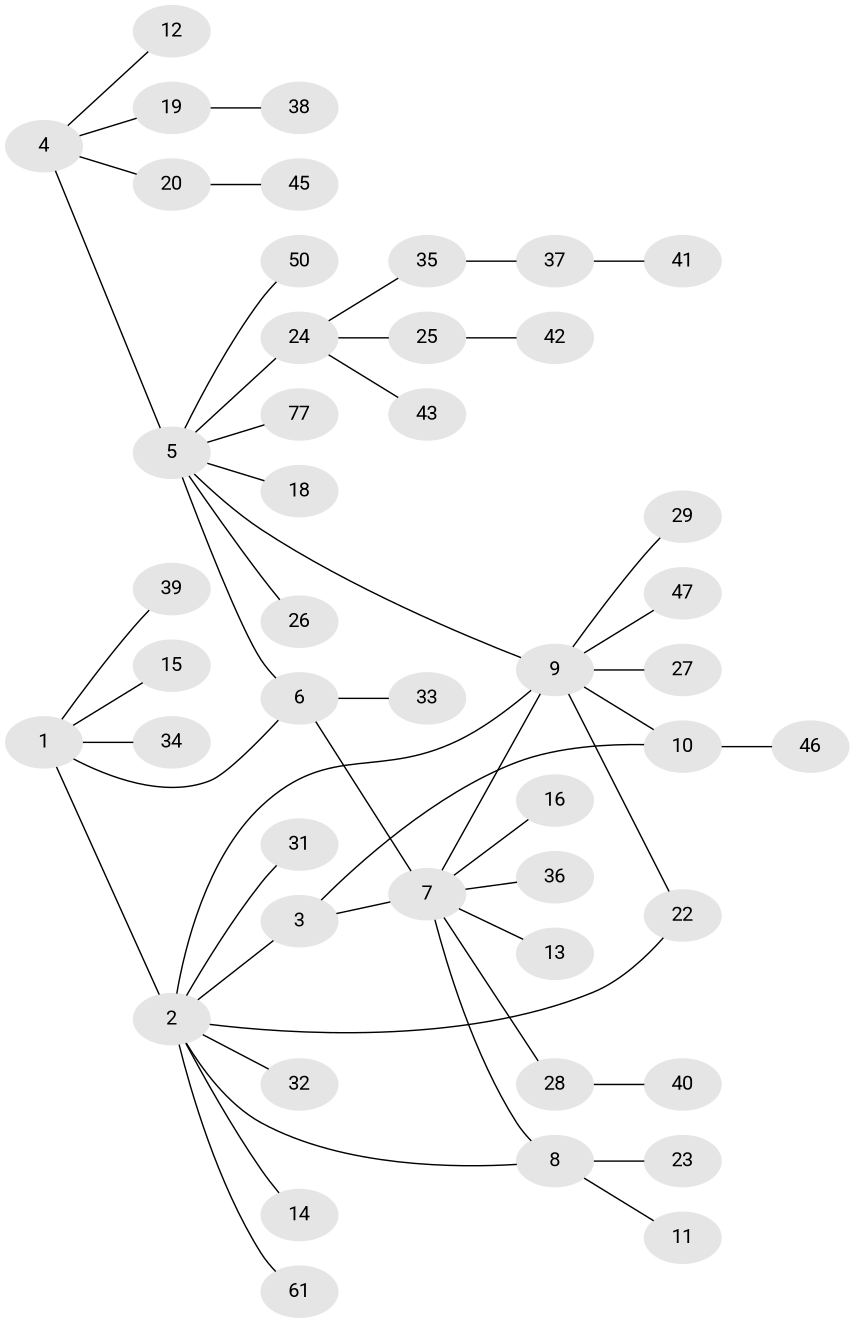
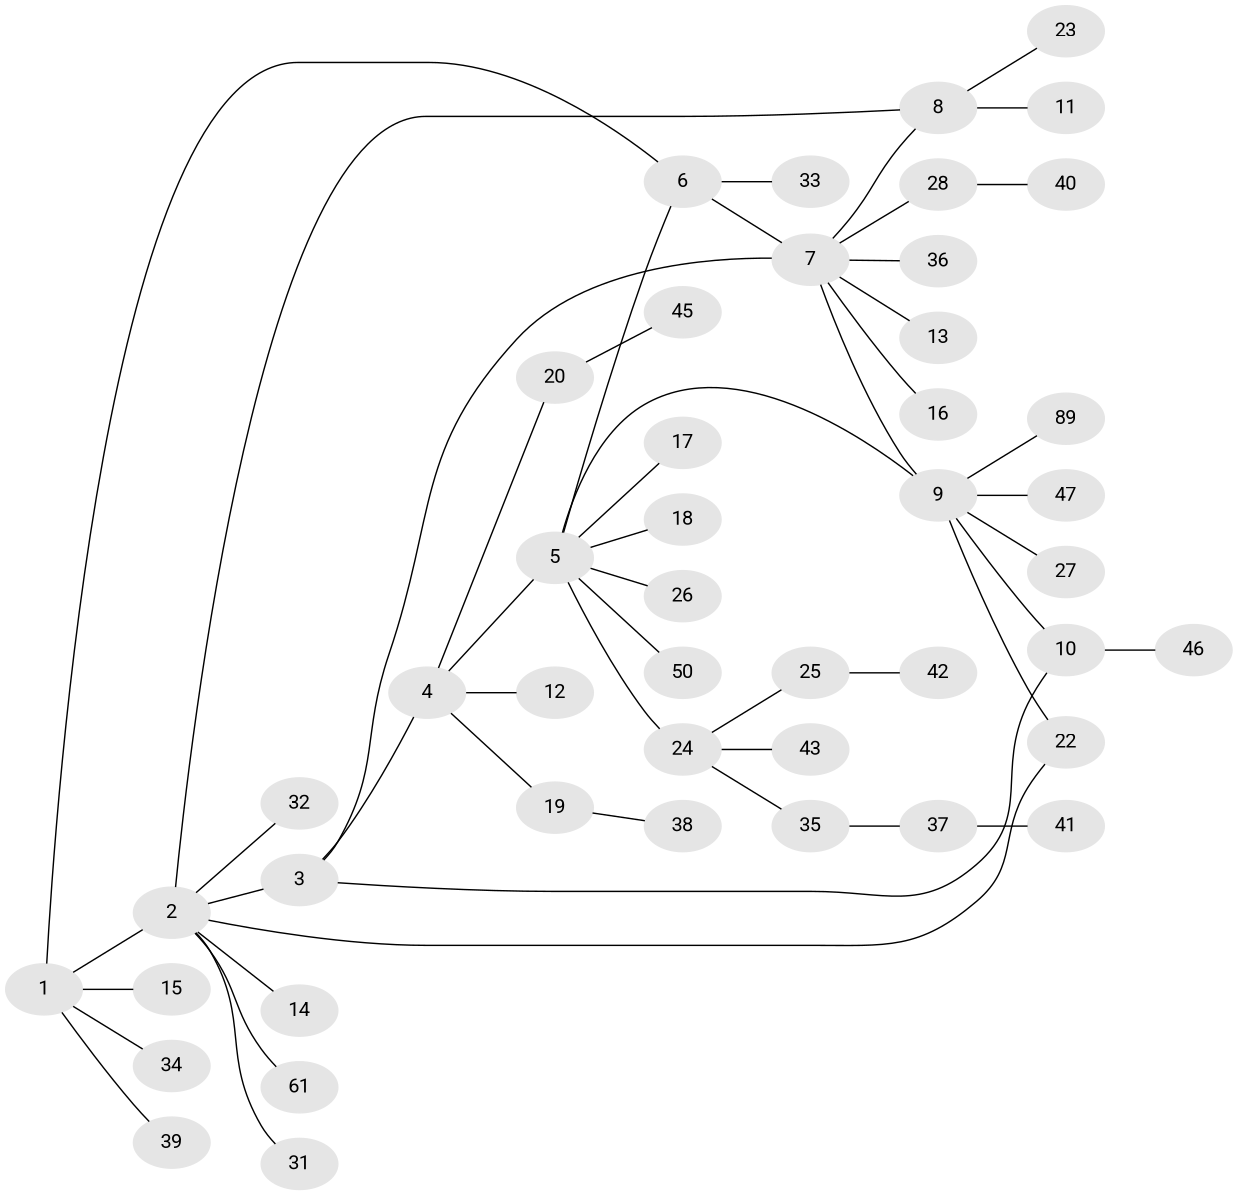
node "77": label "77" -> "17"
node "29": label "29" -> "89"
edge "9" -- "2": removed
edge "4" -- "3": added
